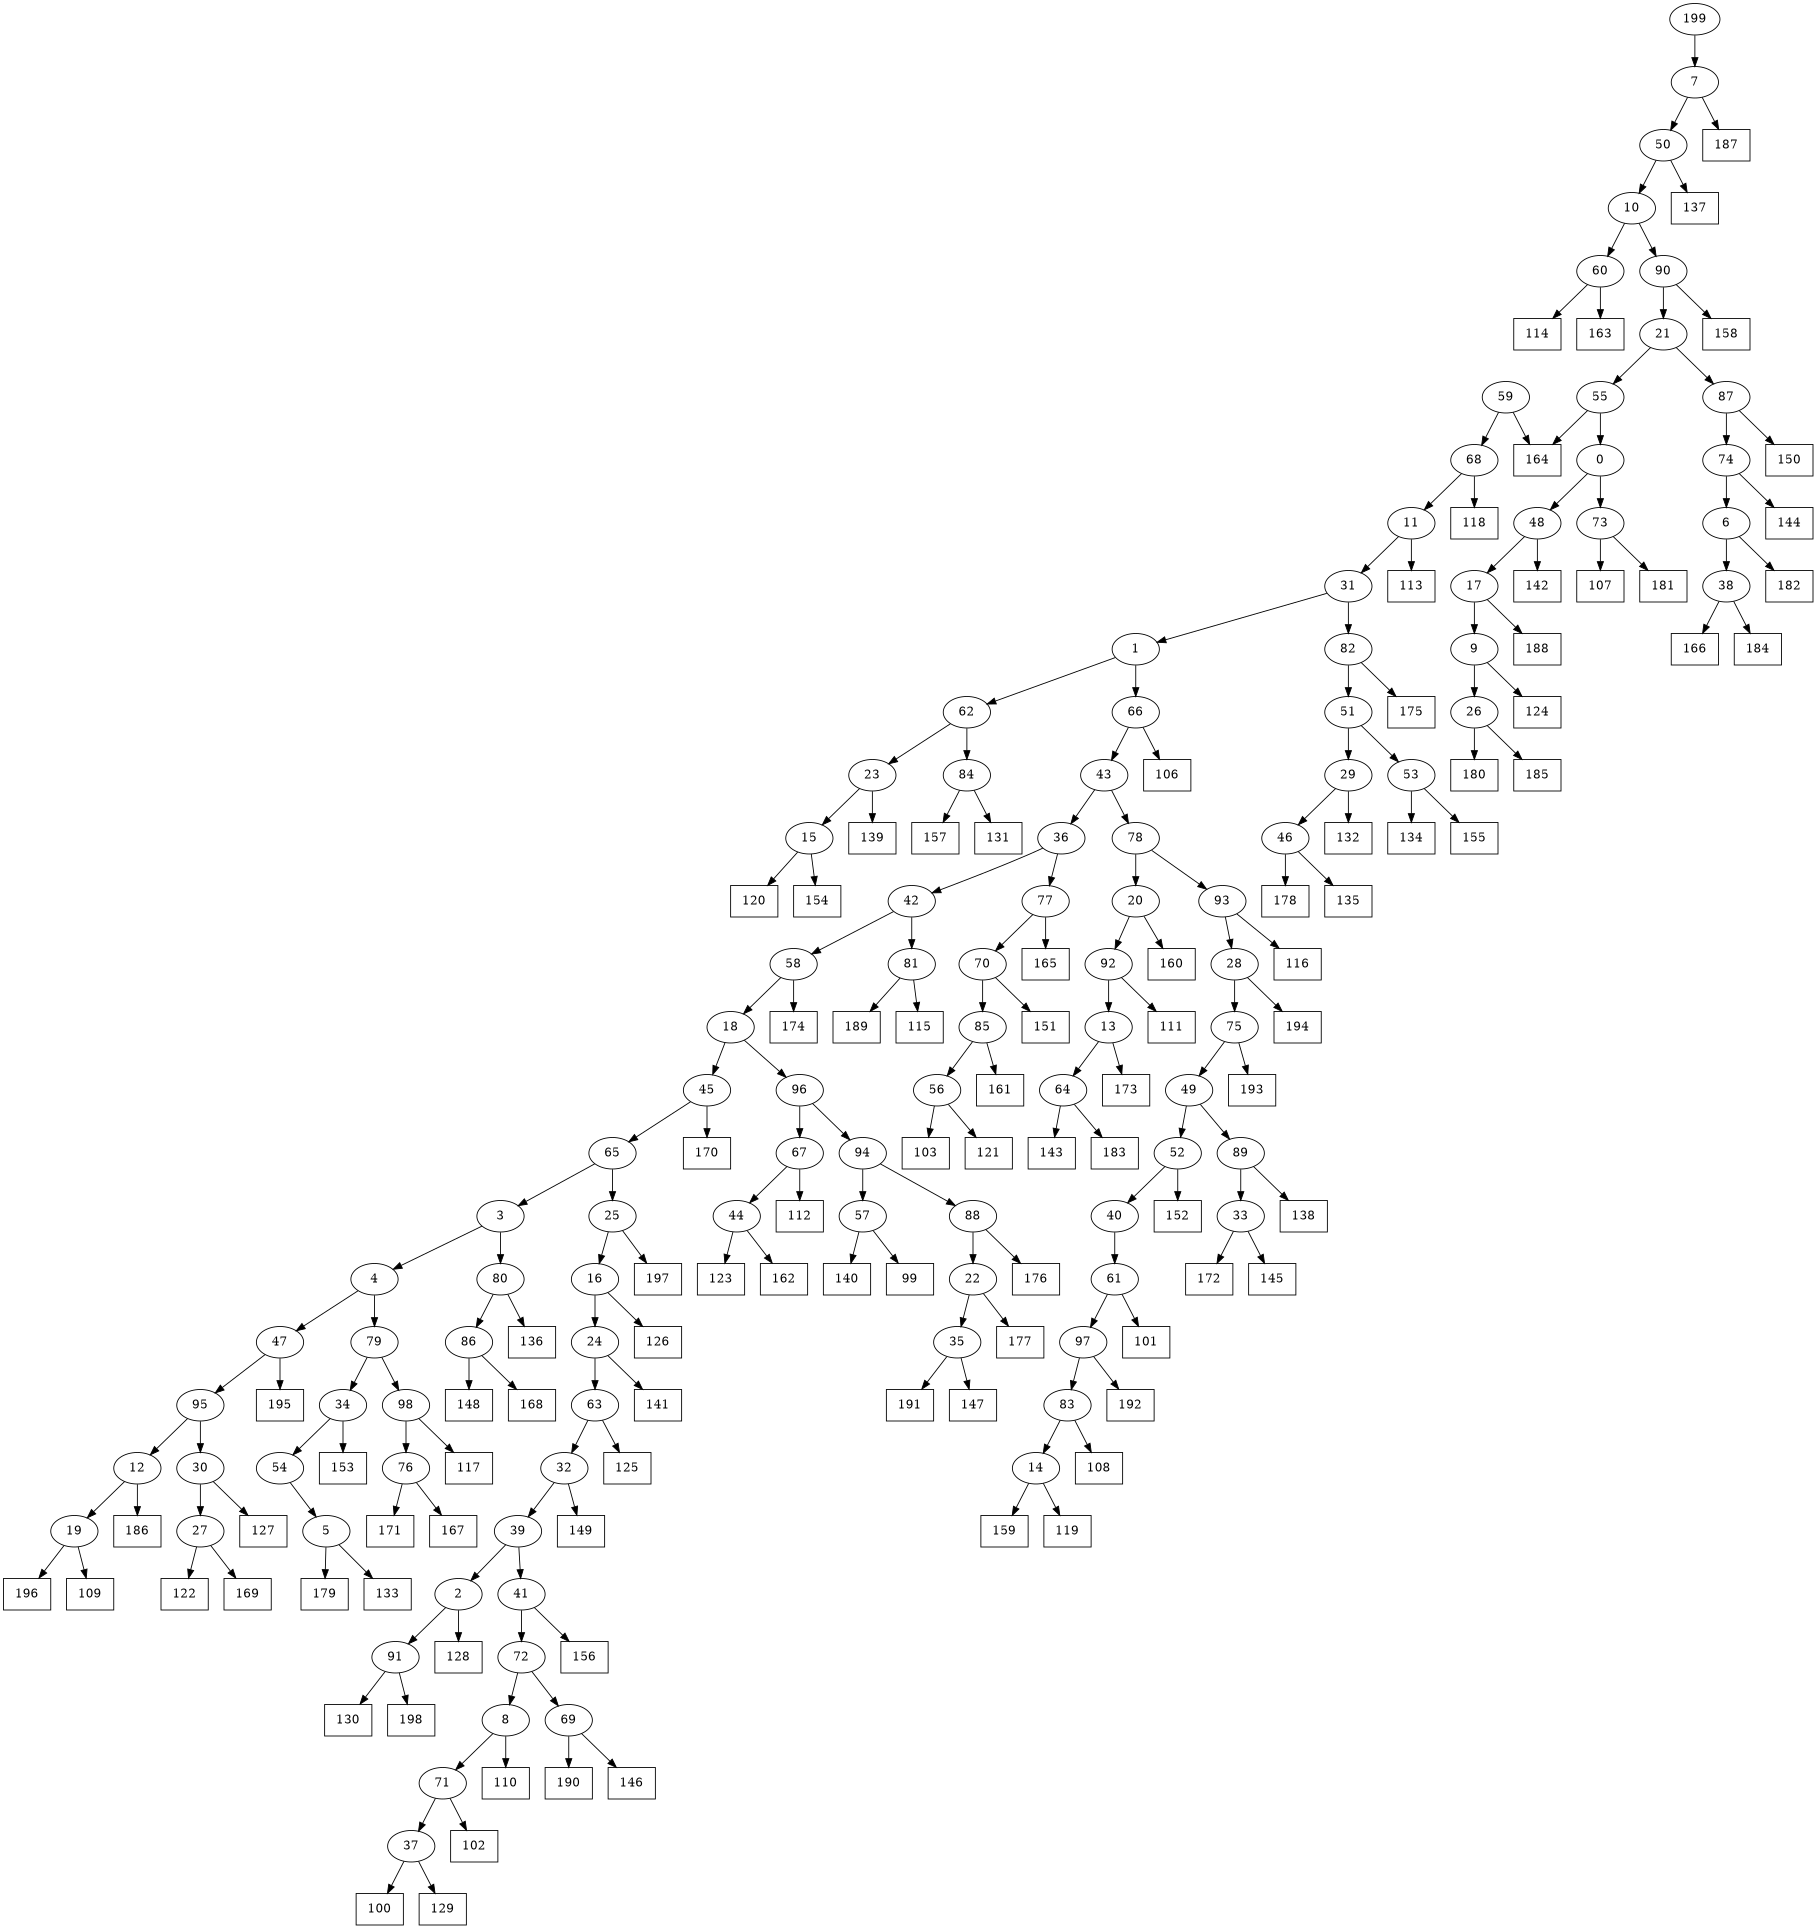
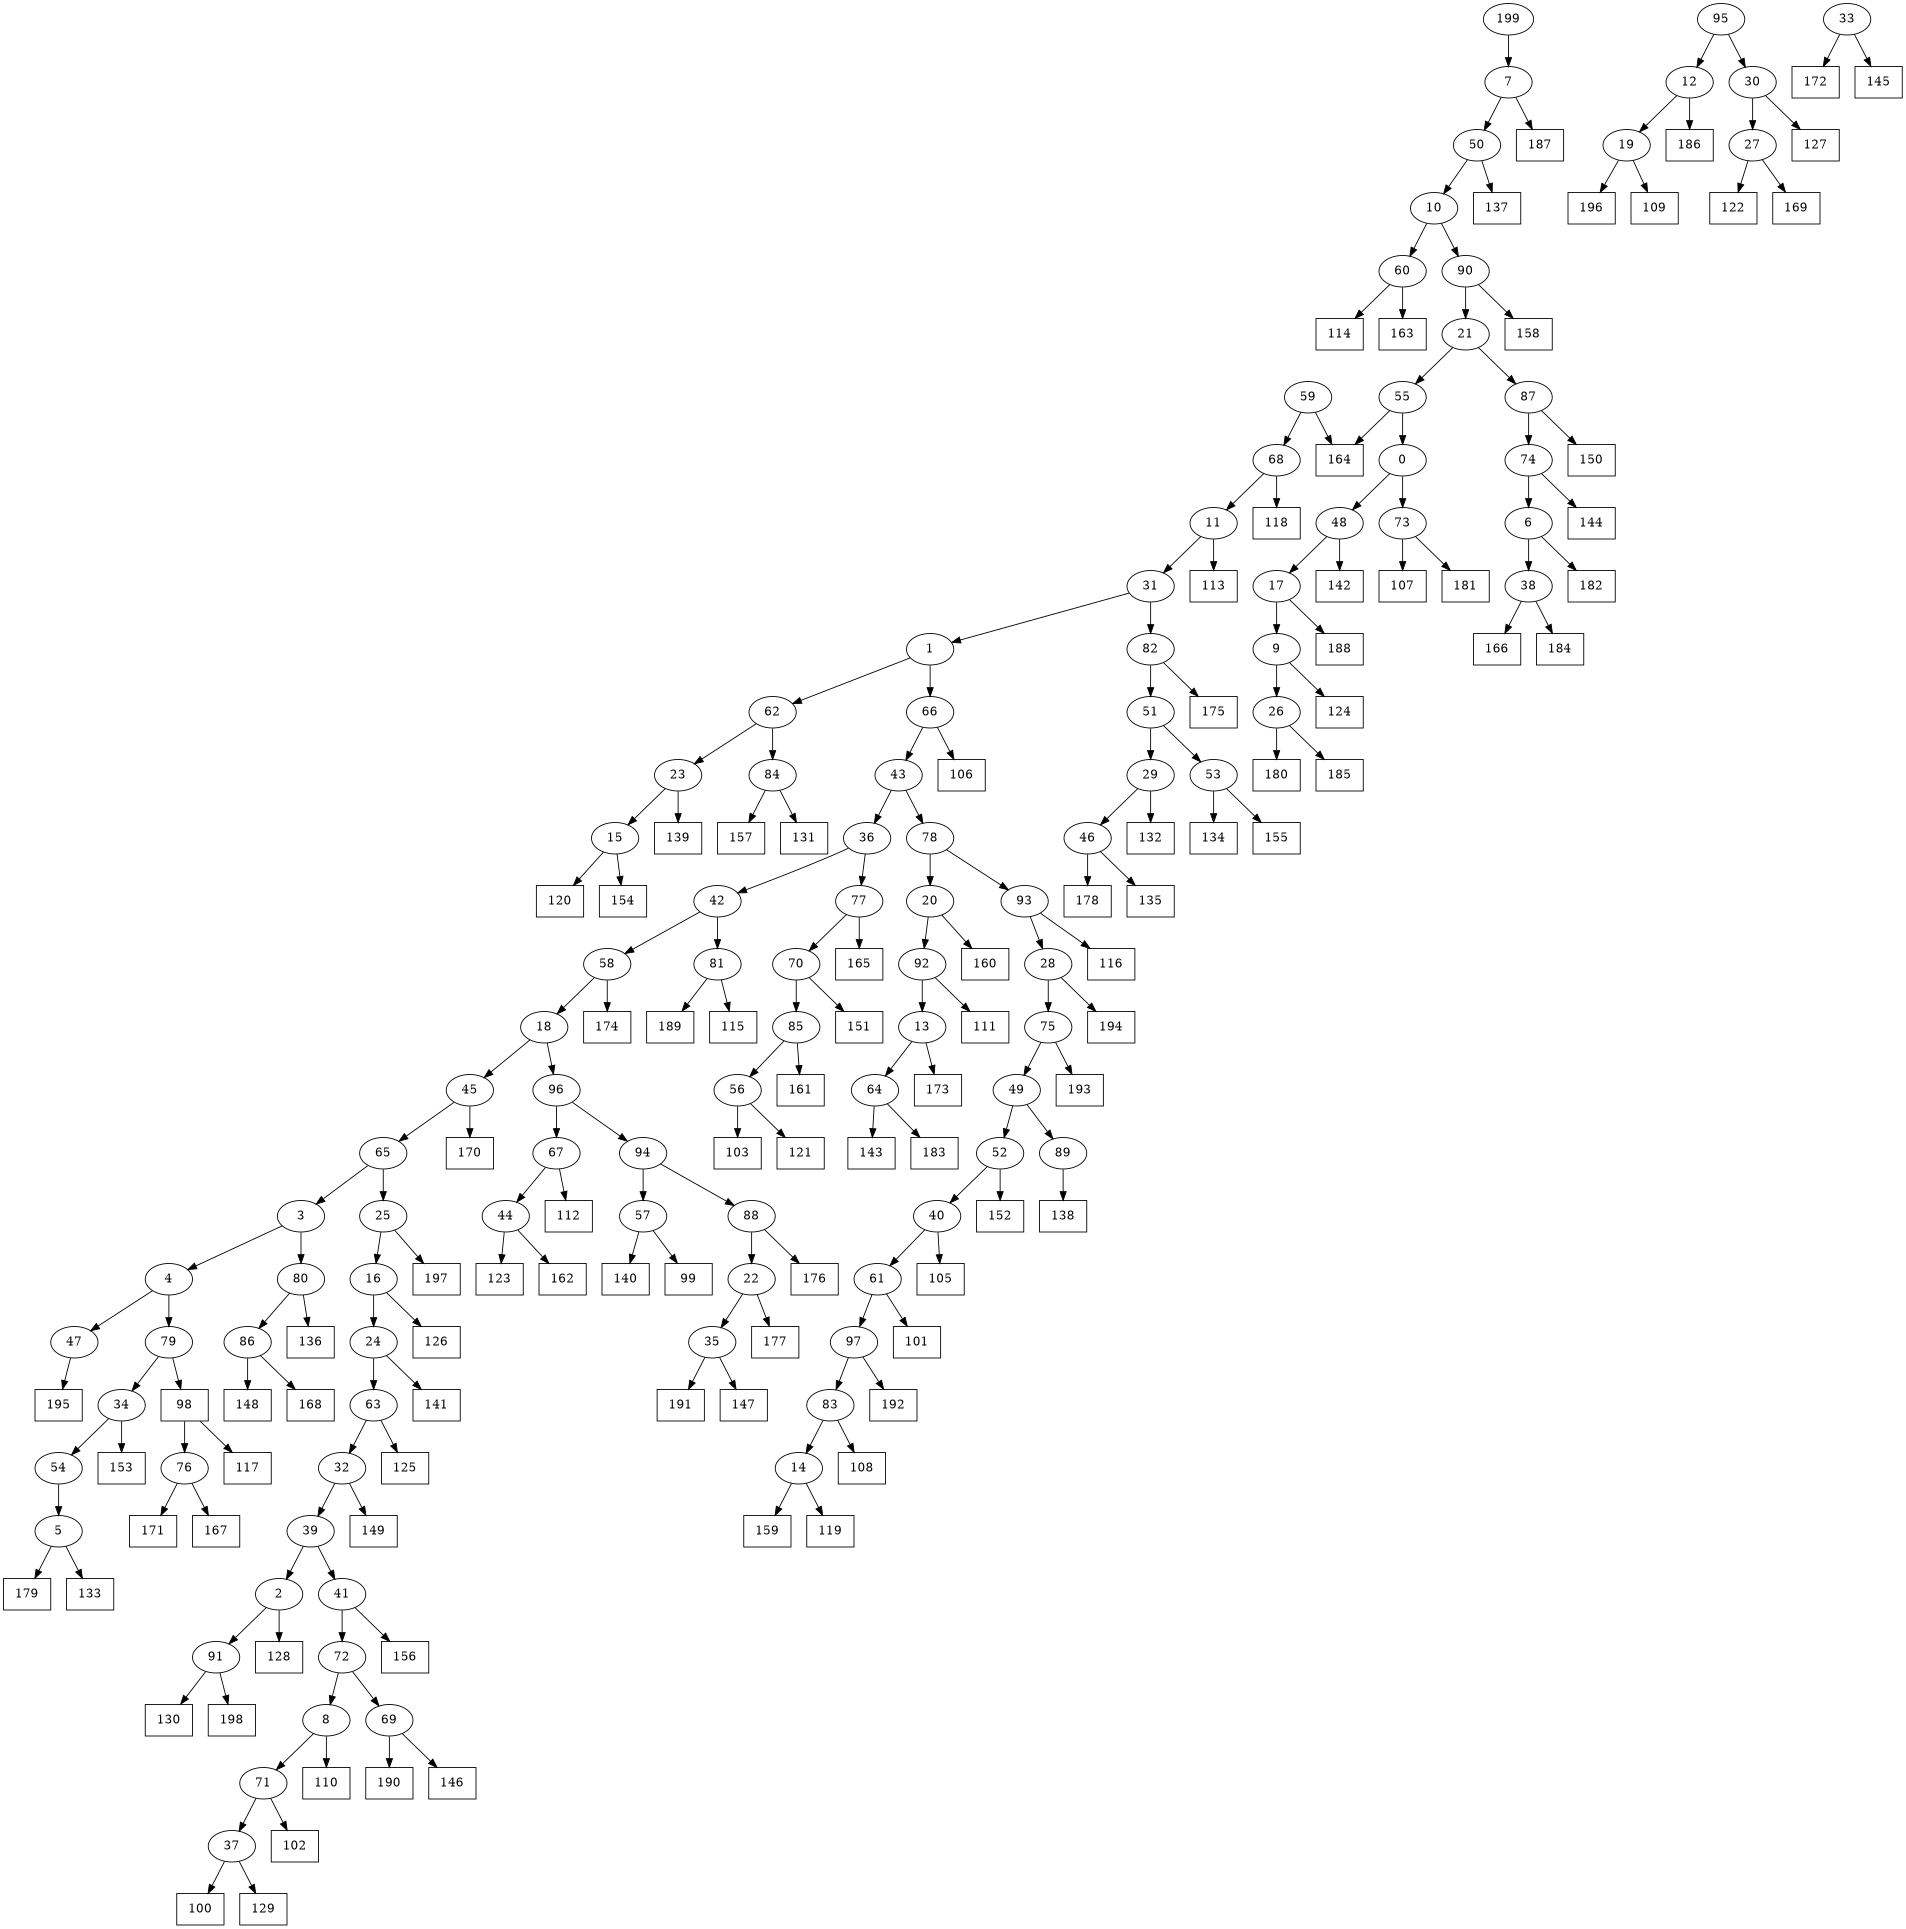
edge "89" -> "33": removed
node "105": added
edge "47" -> "95": removed
node "98": shape ellipse -> box
